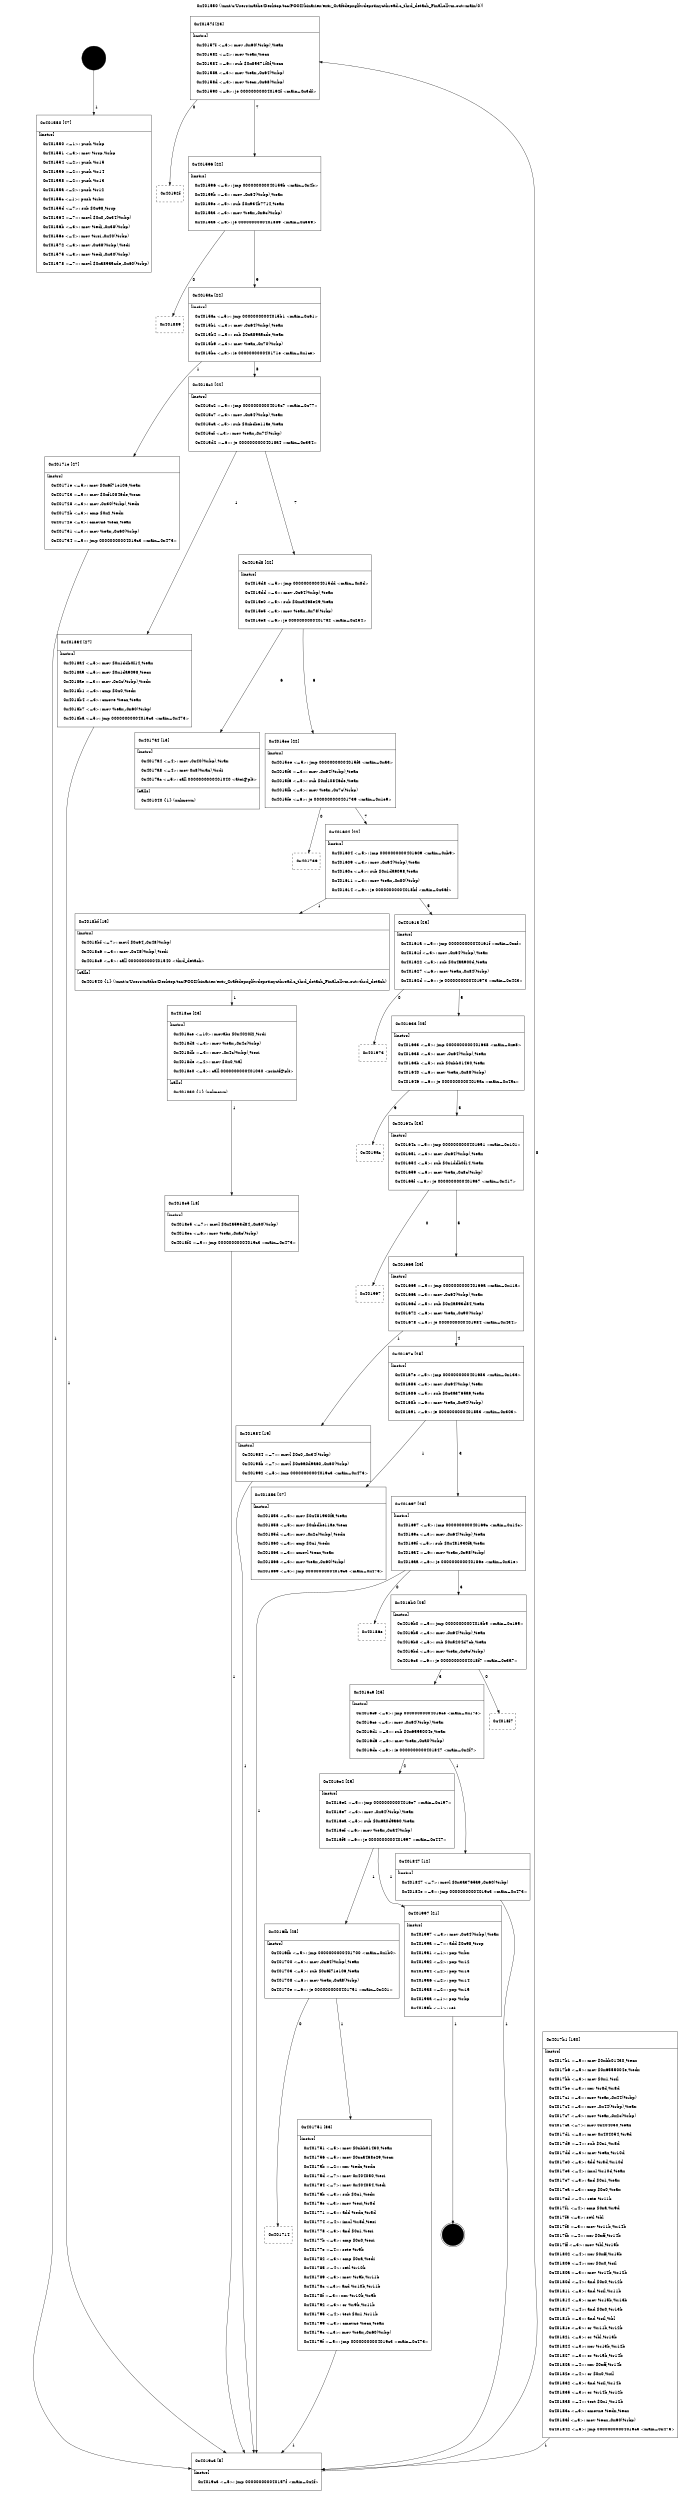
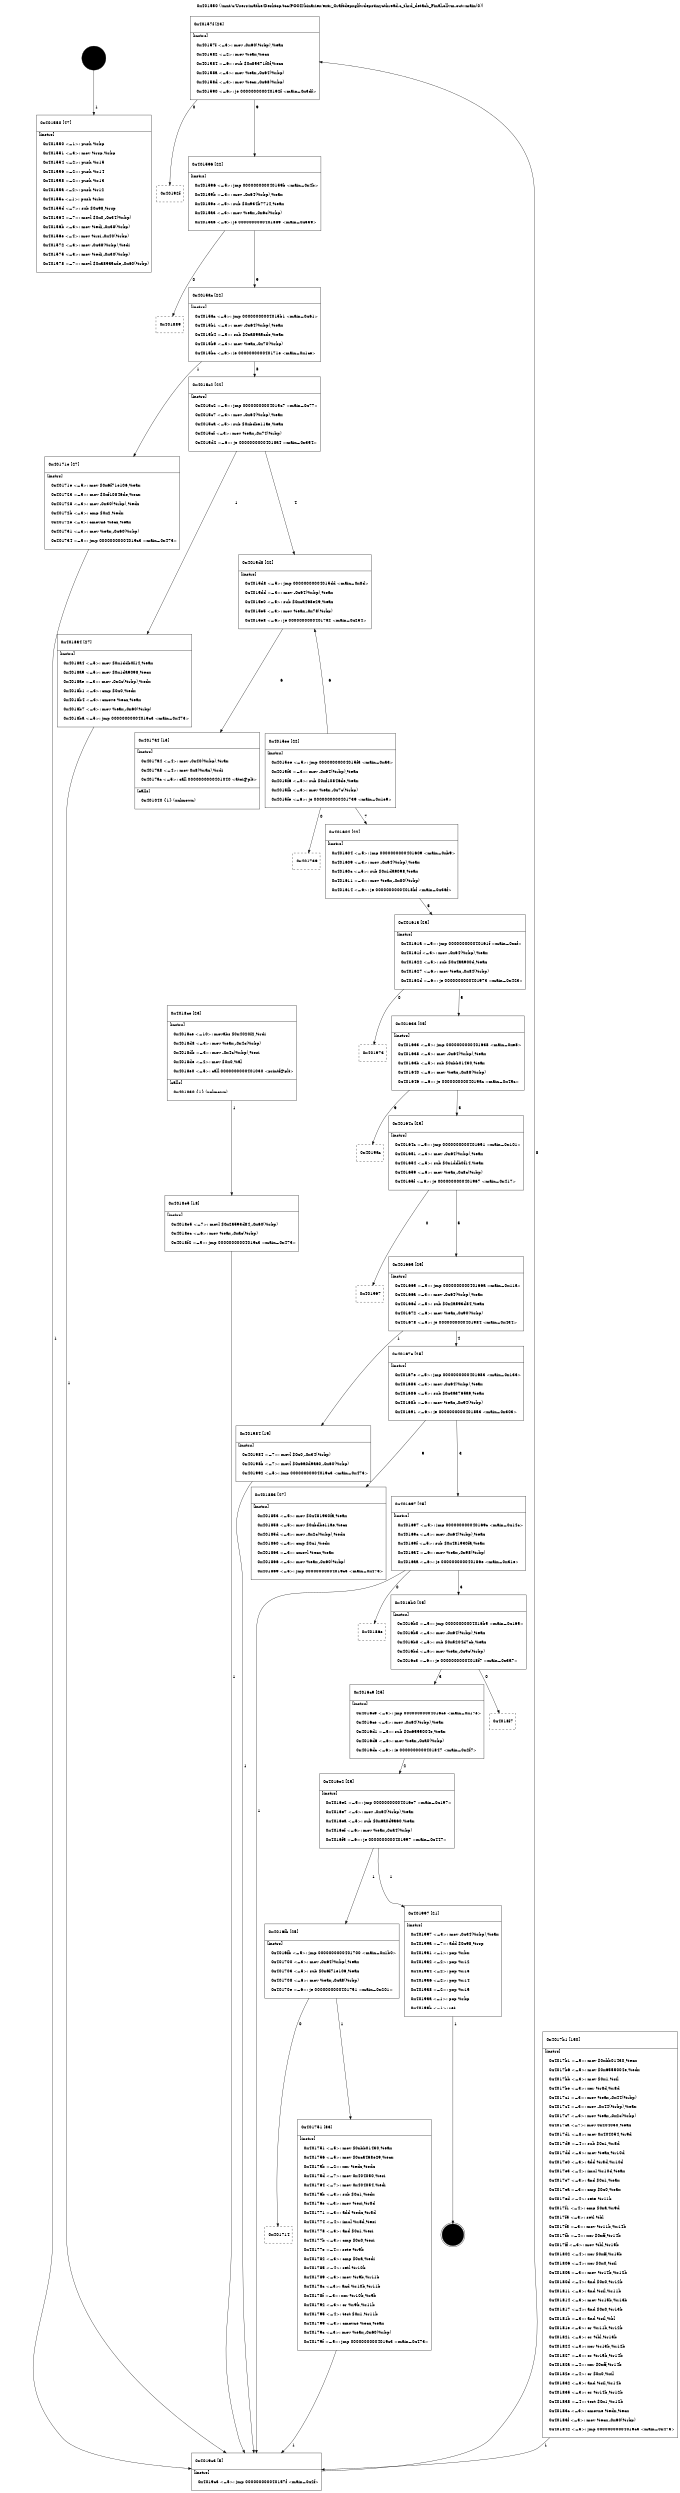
edge "0x40157f [23]" -> "0x401596 [22]": label " 7" -> " 9"
edge "0x4015c2 [22]" -> "0x4015d8 [22]": label " 7" -> " 4"
edge "0x4015d8 [22]" -> "0x4015ee [22]": reversed
node "0x4018bf [15]": removed
edge "0x40167e [25]" -> "0x401853 [27]": label " 1" -> " 9"
node "0x401847 [12]": removed
